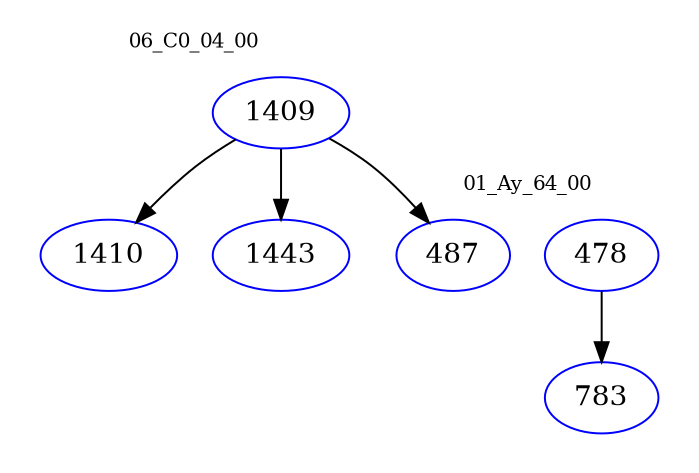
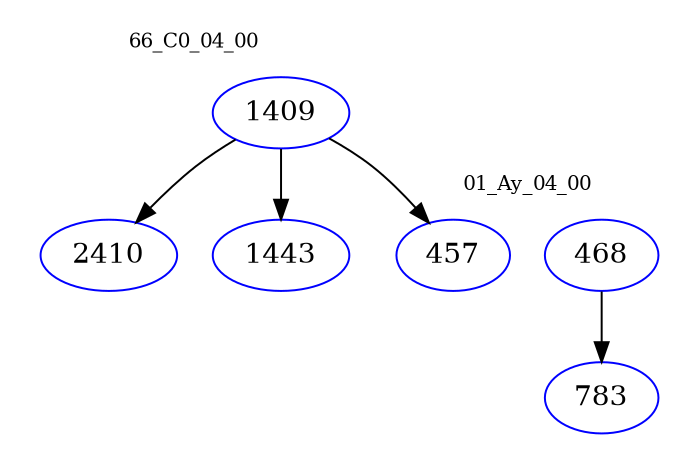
cluster "06_C0_04_00": label "06_C0_04_00" -> "66_C0_04_00"
cluster "01_Ay_64_00": label "01_Ay_64_00" -> "01_Ay_04_00"
node "1410": label "1410" -> "2410"
node "487": label "487" -> "457"
node "478": label "478" -> "468"
